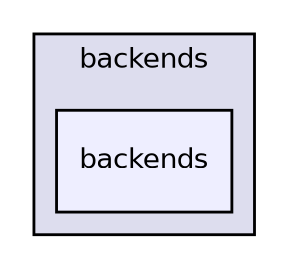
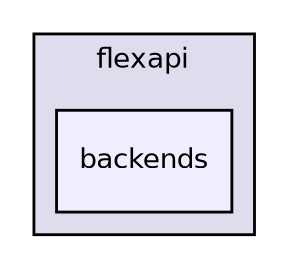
cluster "backends": label "backends" -> "flexapi"
